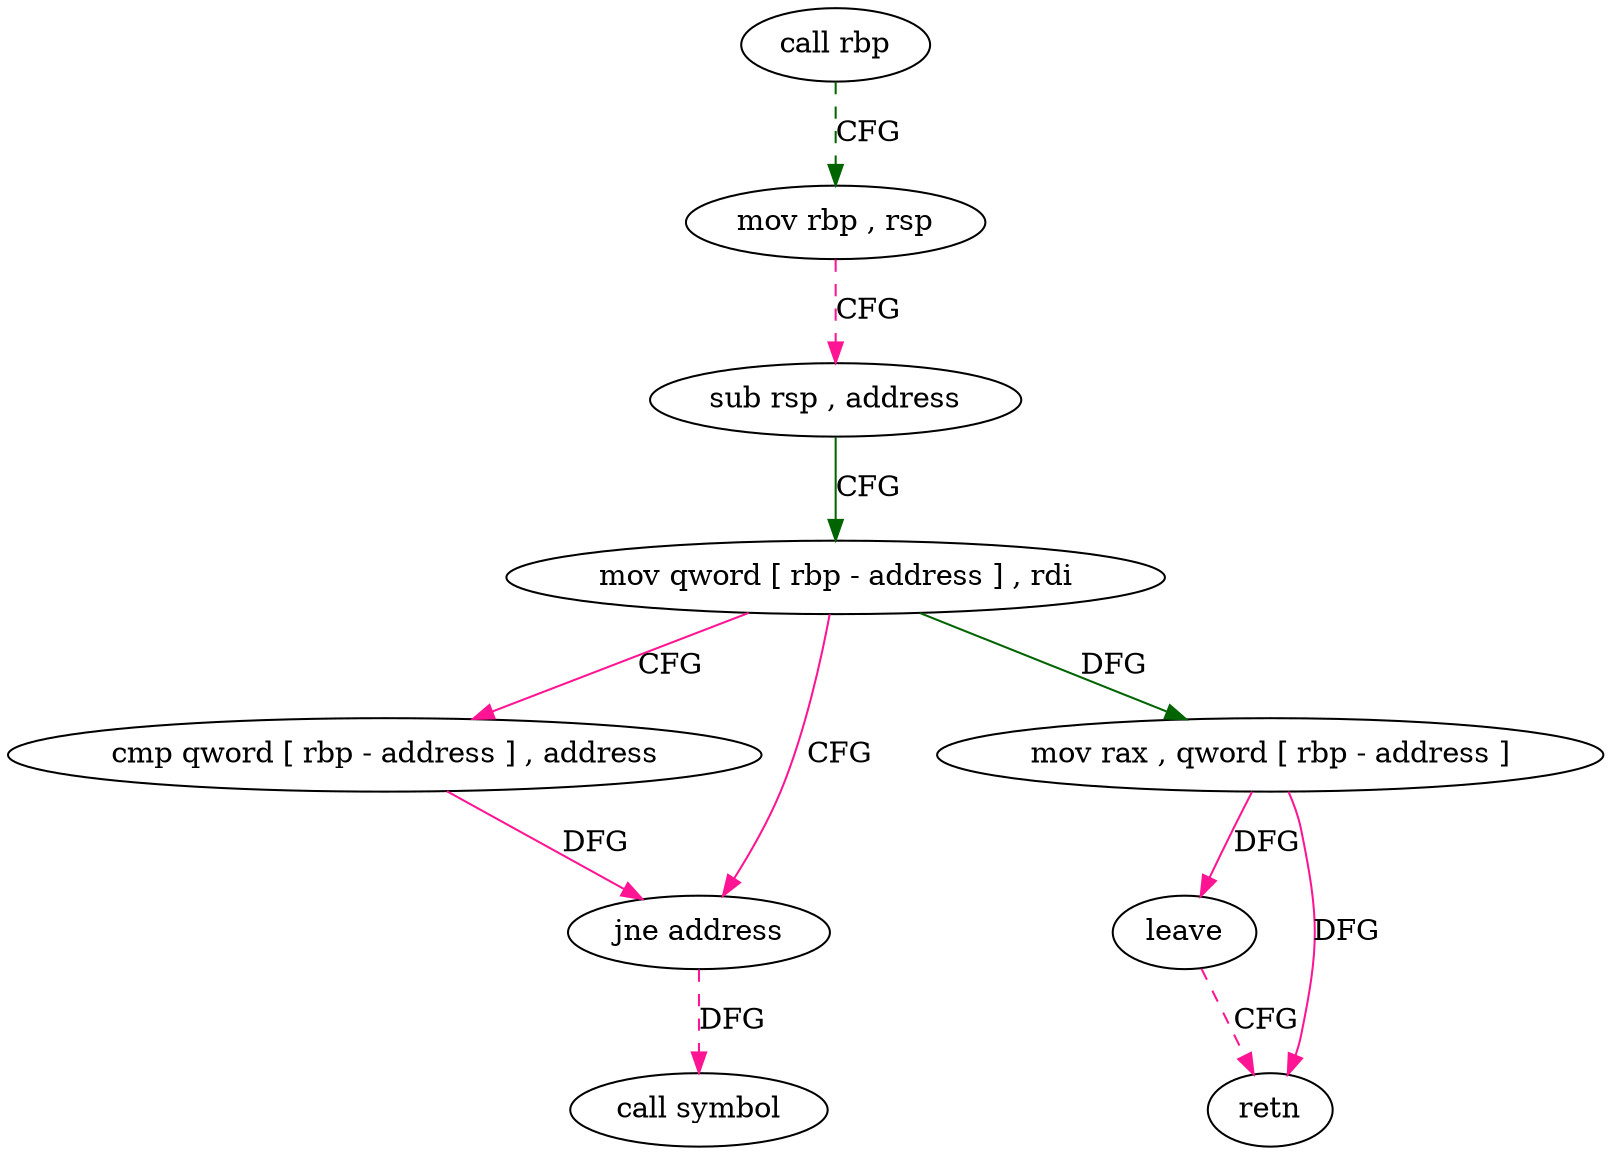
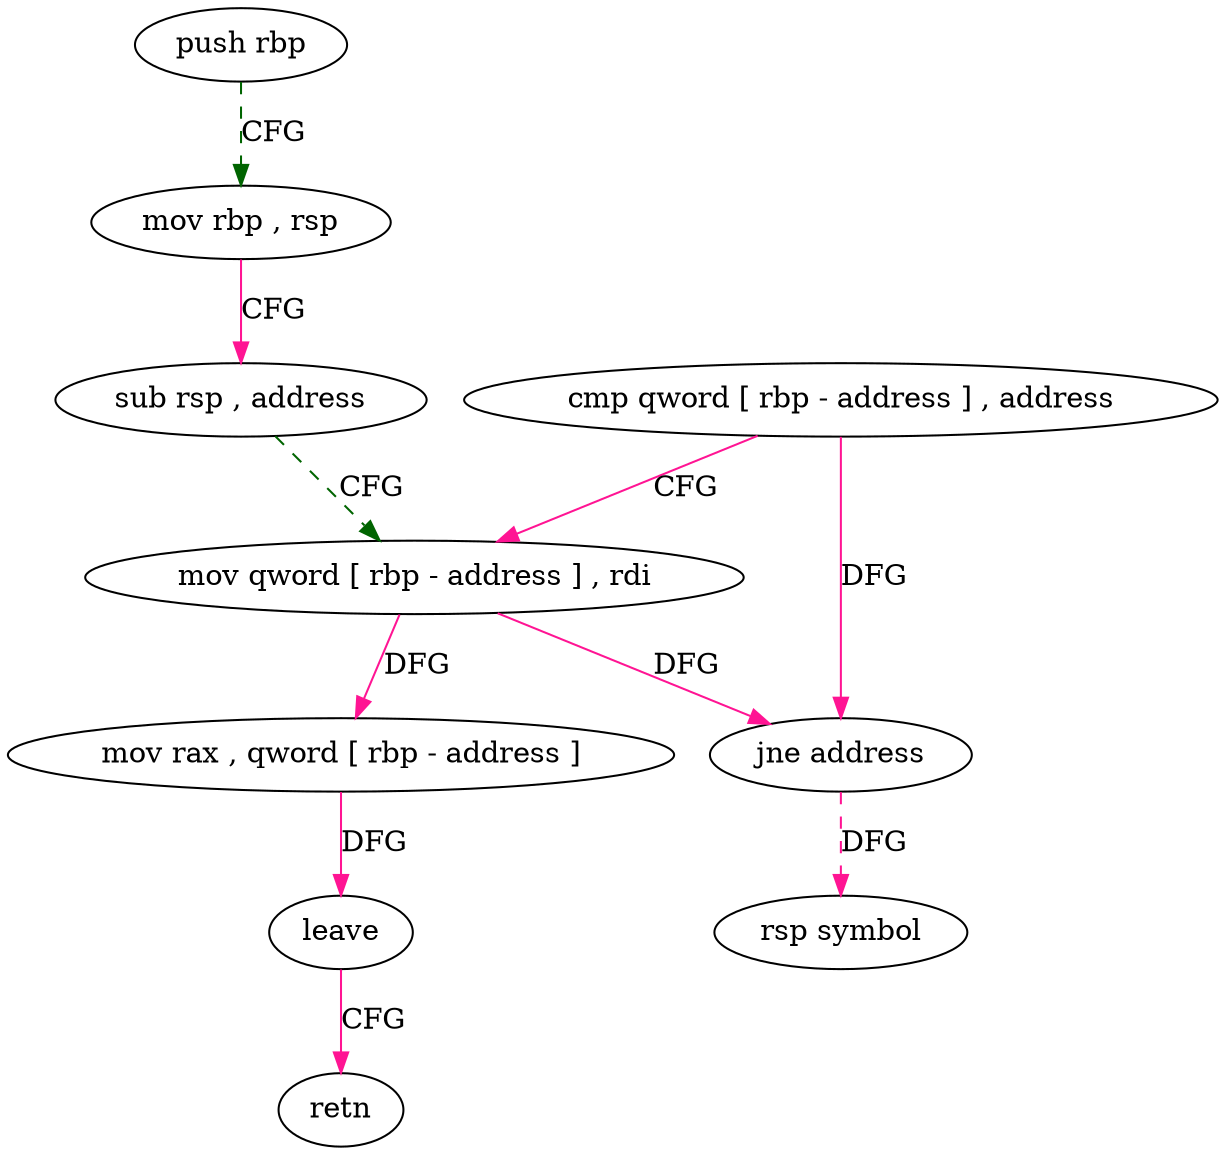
node "call rbp": label "call rbp" -> "push rbp"
edge "mov rbp , rsp" -> "sub rsp , address": style dashed -> solid
edge "sub rsp , address" -> "mov qword [ rbp - address ] , rdi": style solid -> dashed
edge "mov qword [ rbp - address ] , rdi" -> "cmp qword [ rbp - address ] , address": reversed
edge "mov qword [ rbp - address ] , rdi" -> "mov rax , qword [ rbp - address ]": color darkgreen -> deeppink
edge "mov qword [ rbp - address ] , rdi" -> "jne address": label "CFG" -> "DFG"
edge "mov rax , qword [ rbp - address ]" -> "retn": removed, label "DFG"
edge "leave" -> "retn": style dashed -> solid
node "call symbol": label "call symbol" -> "rsp symbol"
